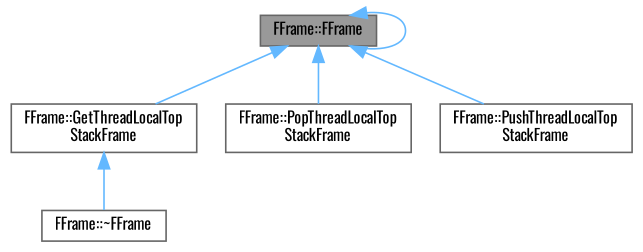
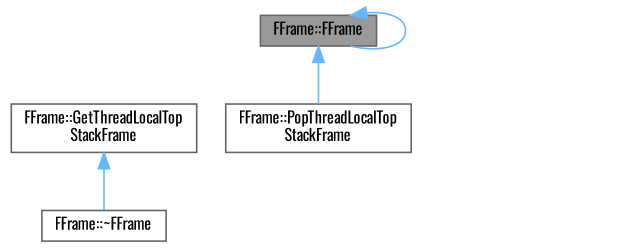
edge "FFrame::GetThreadLocalTop StackFrame" -> "FFrame::FFrame": removed
node "FFrame::PushThreadLocalTop StackFrame": removed
